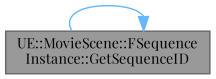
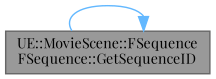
node "UE::MovieScene::FSequence Instance::GetSequenceID": label "UE::MovieScene::FSequence Instance::GetSequenceID" -> "UE::MovieScene::FSequence FSequence::GetSequenceID"
